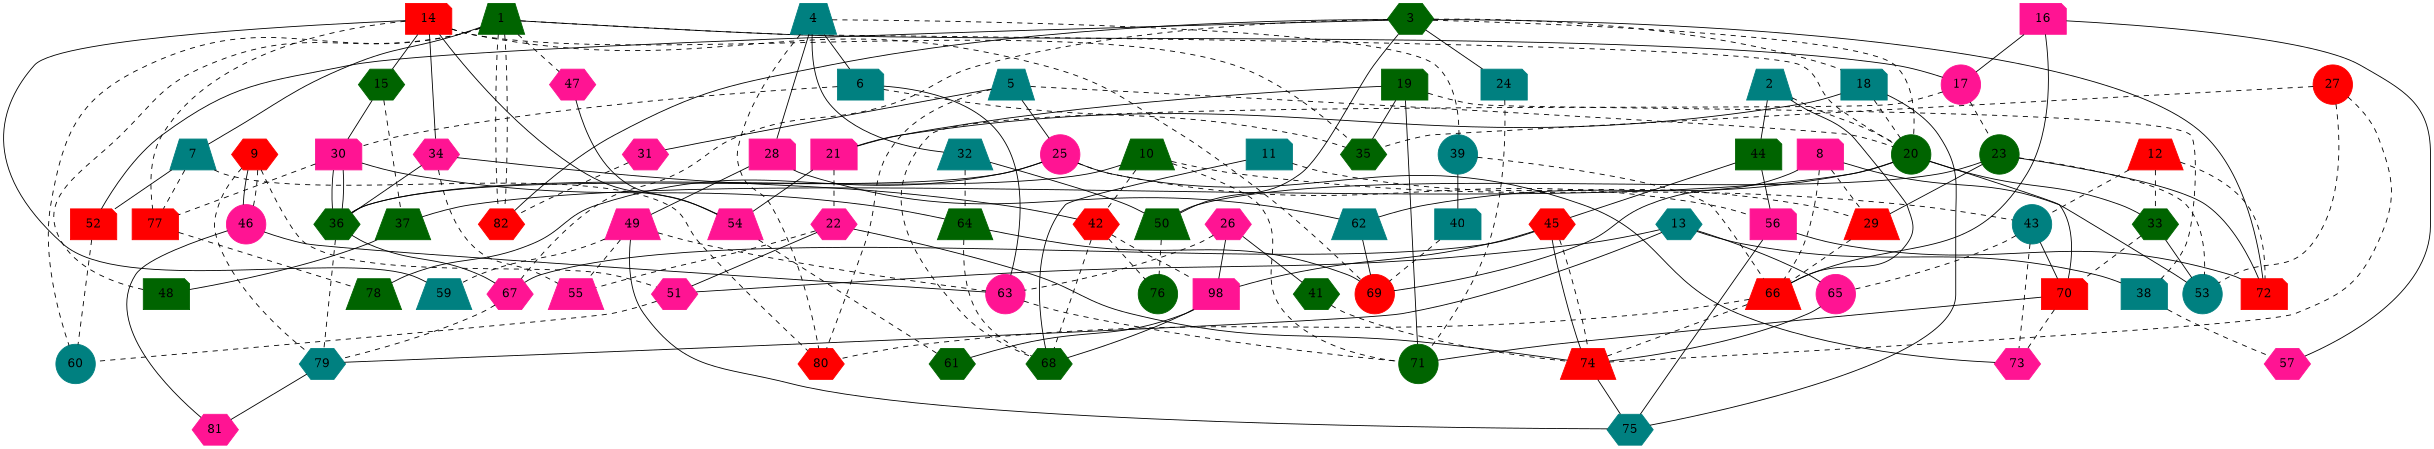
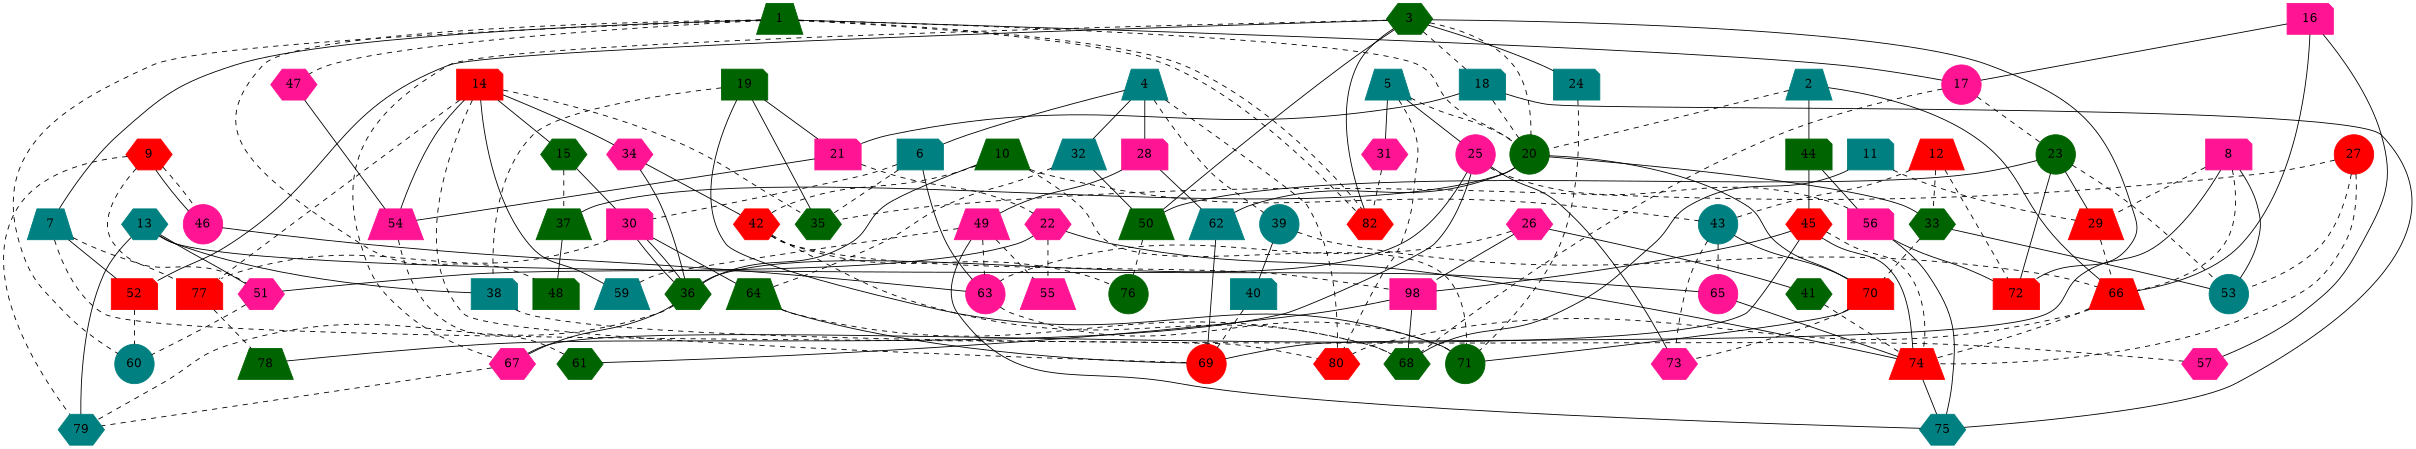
edge "34" -- "55": removed
node "81": removed
